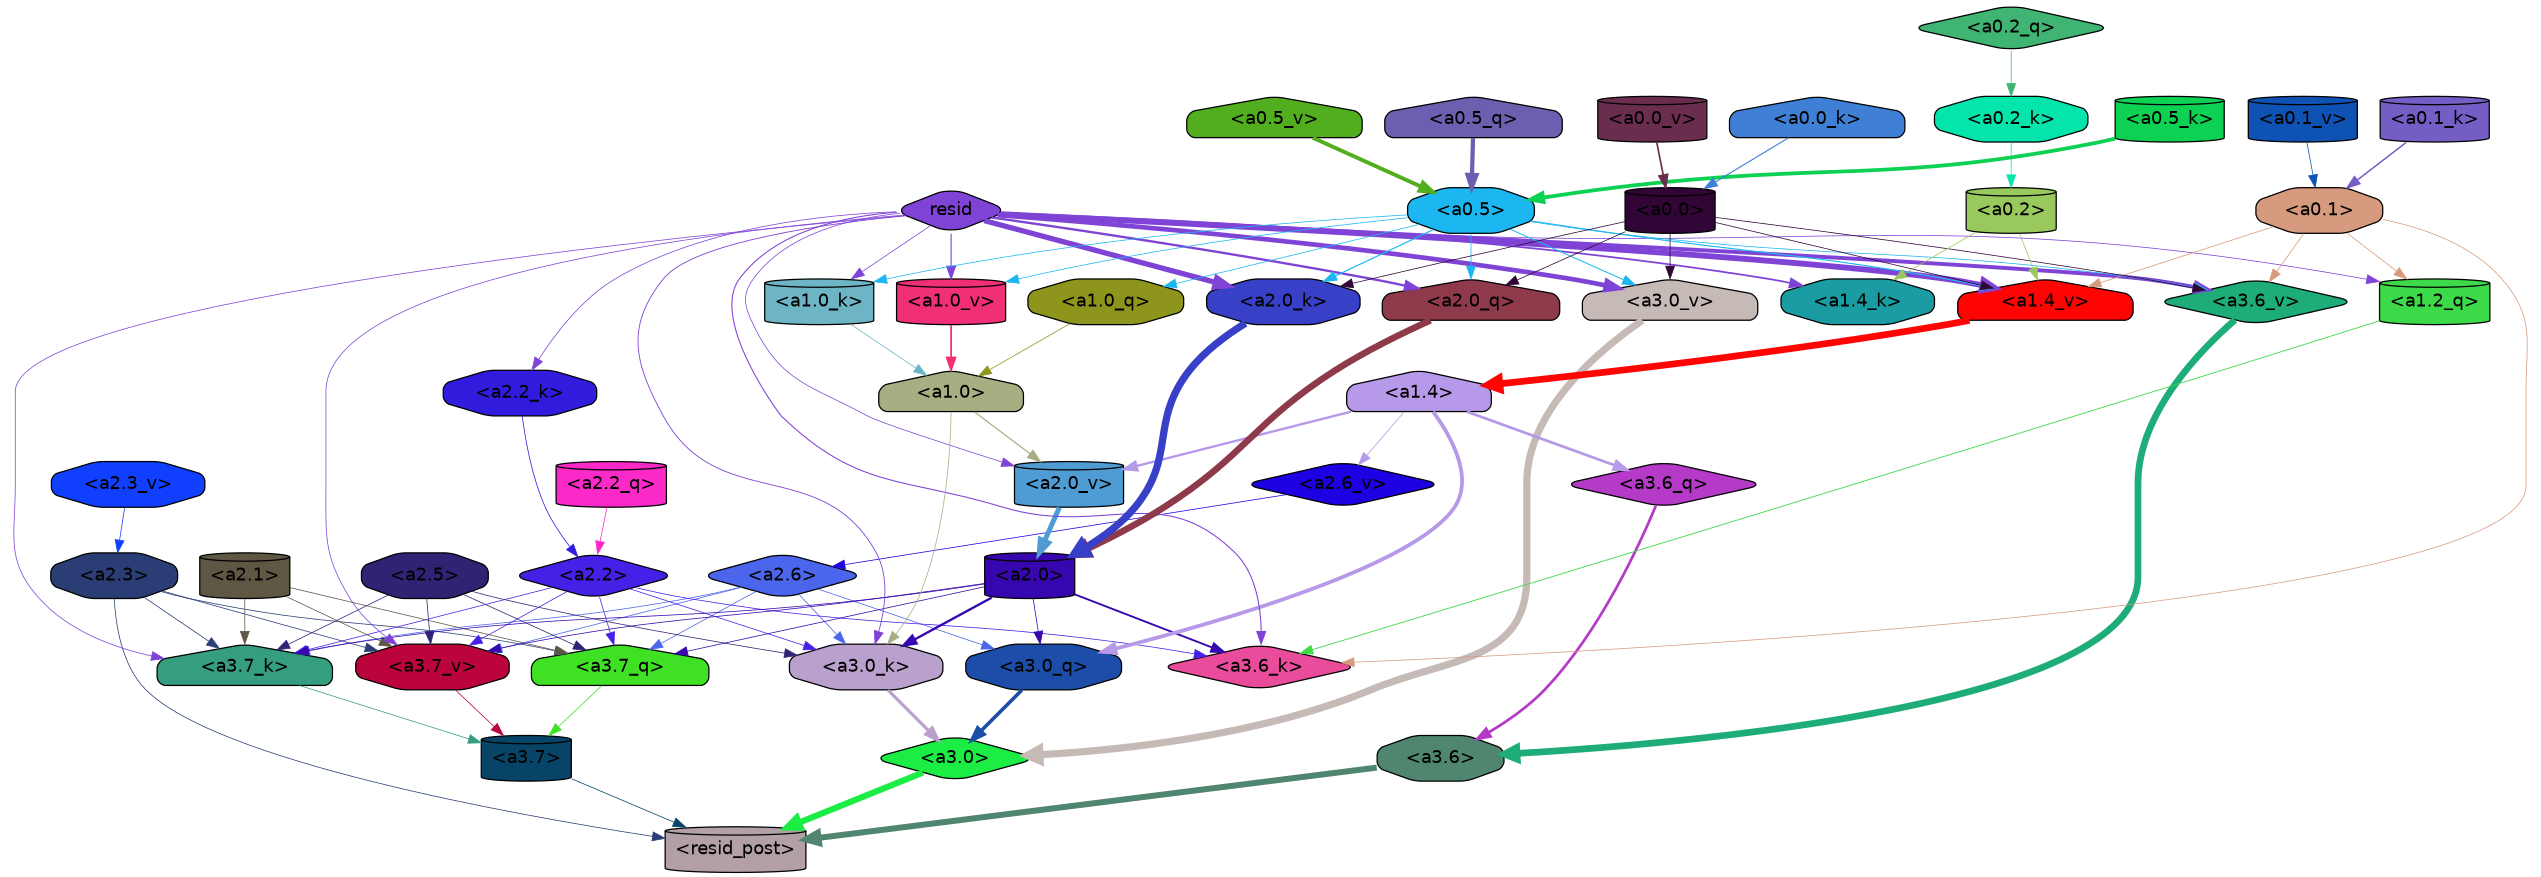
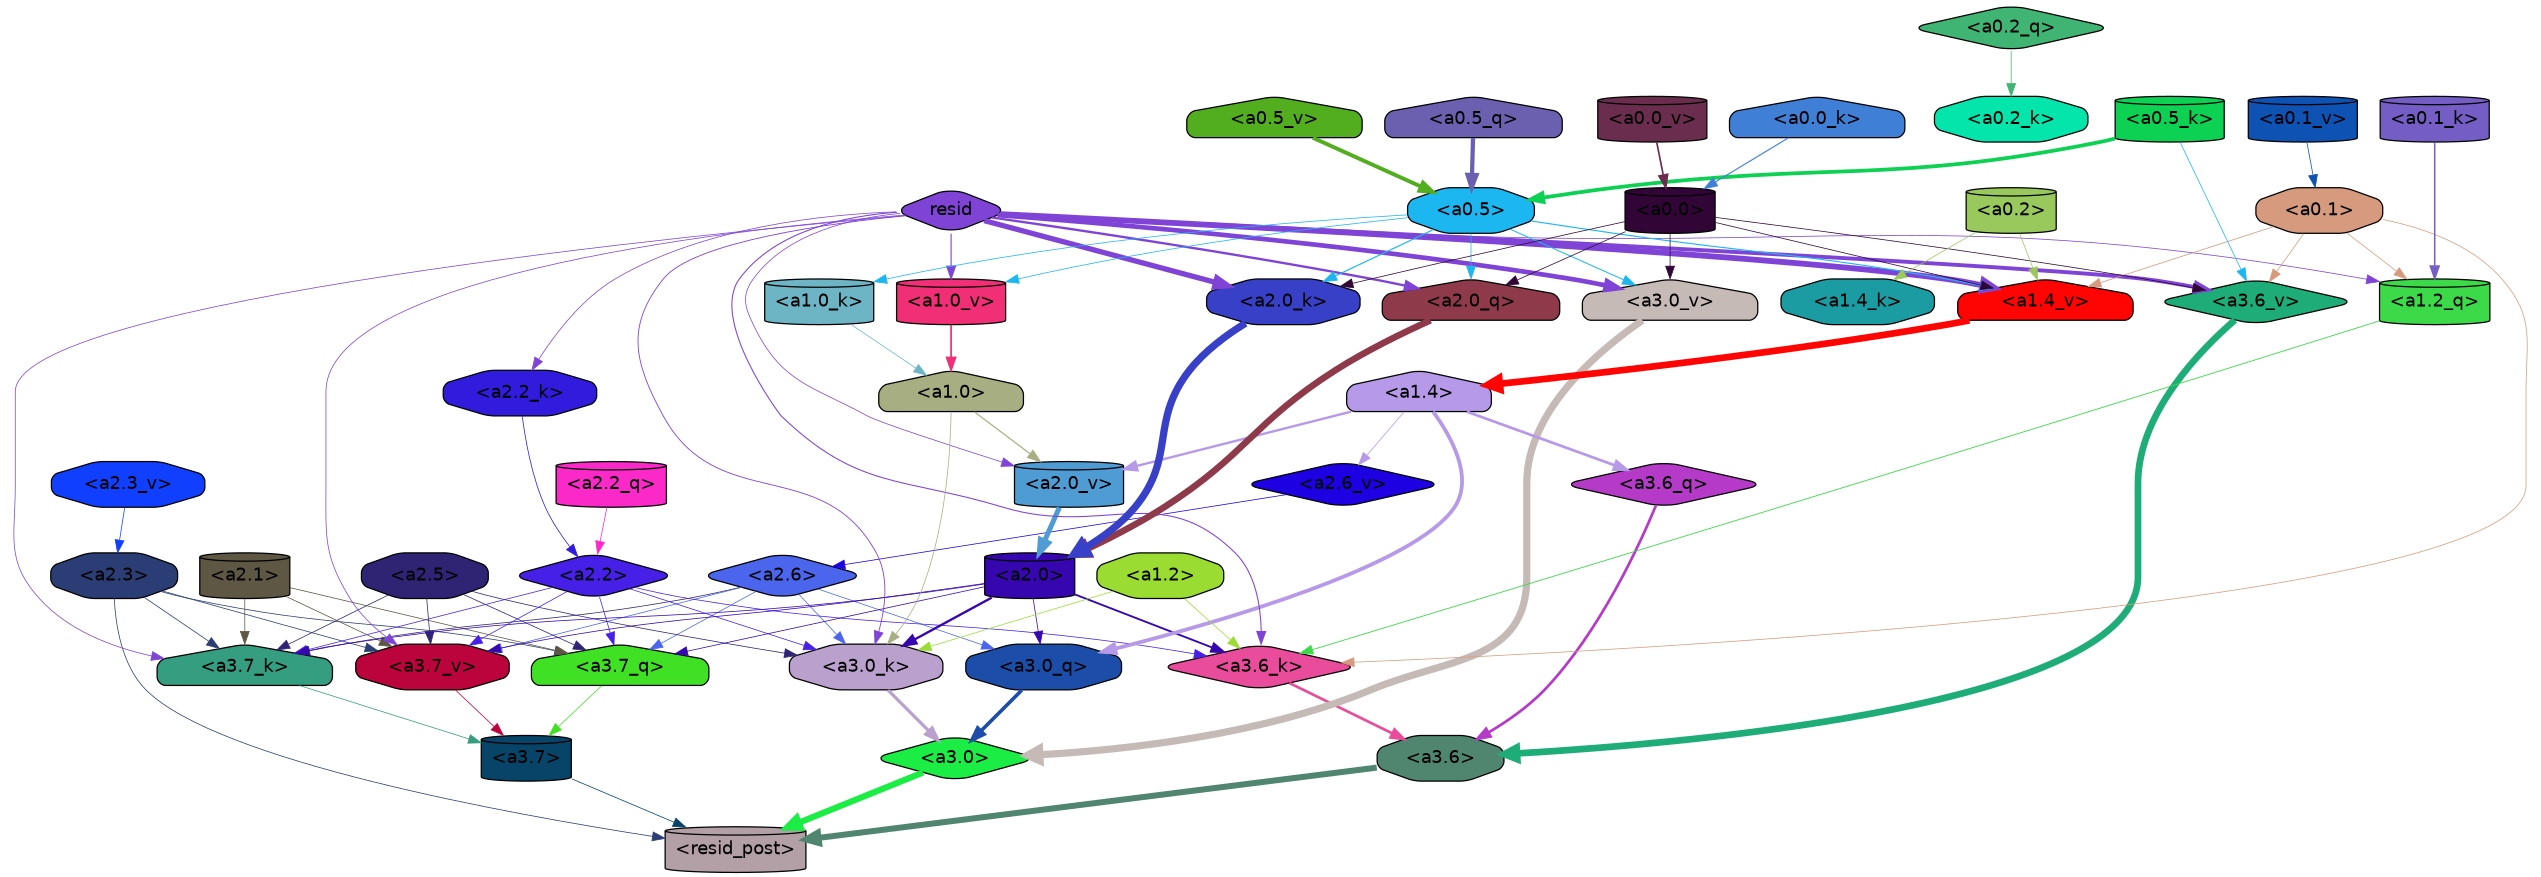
edge "<a0.1_k>" -> "<a0.1>": now "<a0.1_k>" -> "<a1.2_q>"
edge "<a0.2_k>" -> "<a0.2>": removed
edge "resid" -> "<a1.4_k>": removed
edge "resid" -> "<a1.0_k>": removed
edge "<a0.5>" -> "<a3.6_v>": now "<a0.5_k>" -> "<a3.6_v>"
node "<a1.0_q>": removed
node "<a1.2>": added
edge "<a2.6>" -> "<a3.7_k>": color #4b66ec -> #2f2473
edge "<a3.6_k>" -> "<a3.6>": added
